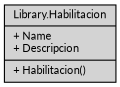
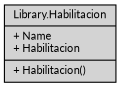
node "Library.Habilitacion": text "+ Descripcion" -> "+ Habilitacion"
